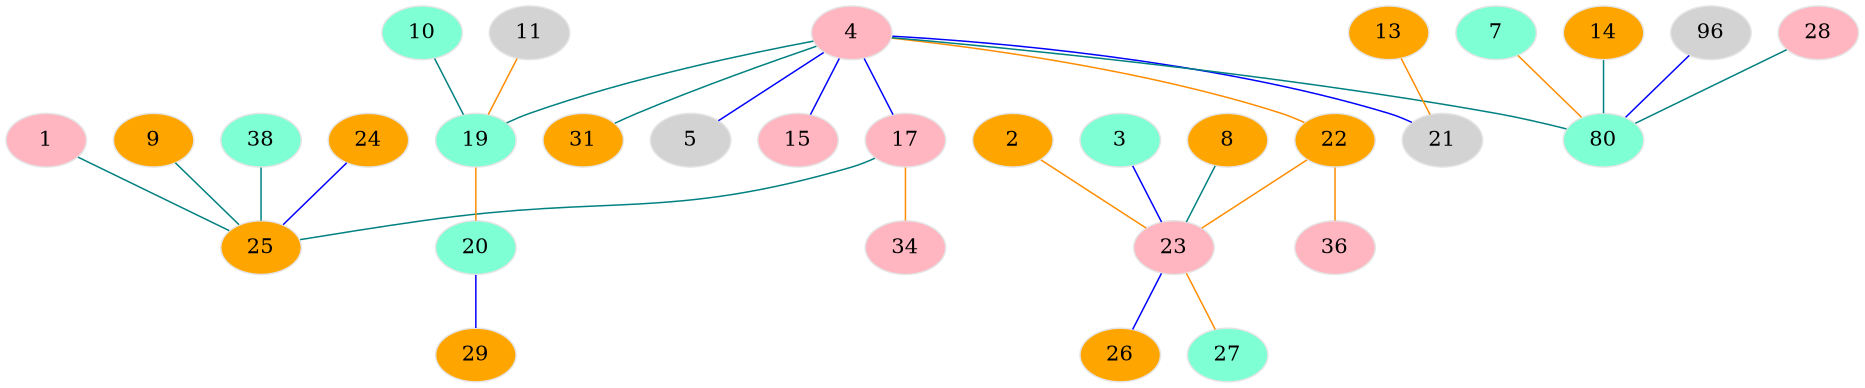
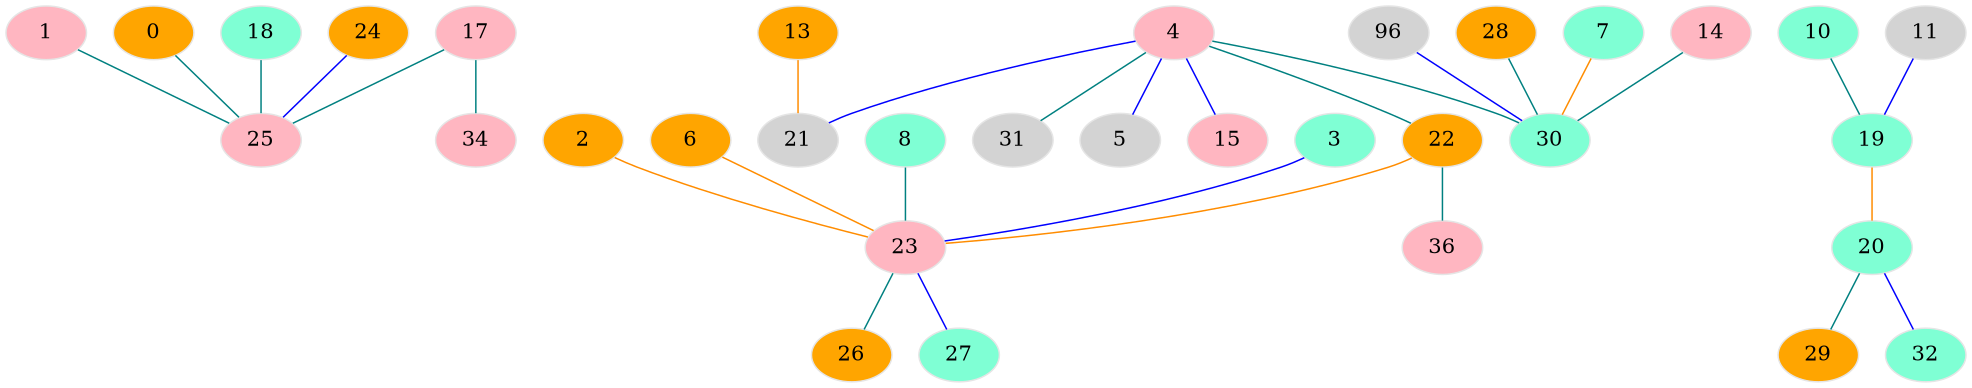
node "14": fillcolor orange -> lightpink
node "28": fillcolor lightpink -> orange
edge "4" -- "22": color darkorange -> teal
edge "4" -- "19": removed
edge "11" -- "19": color darkorange -> blue
edge "4" -- "17": removed
node "9": label "9" -> "0"
node "38": label "38" -> "18"
node "31": fillcolor orange -> lightgrey
node "6": added
node "8": fillcolor orange -> aquamarine
node "80": label "80" -> "30"
edge "17" -- "34": color darkorange -> teal
edge "22" -- "36": color darkorange -> teal
node "25": fillcolor orange -> lightpink
edge "20" -- "29": color blue -> teal
edge "23" -- "26": color blue -> teal
edge "23" -- "27": color darkorange -> blue
node "32": added
